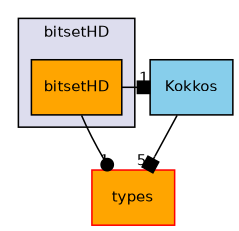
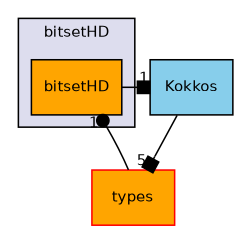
edge "bitsetHD" -> "types": reversed
